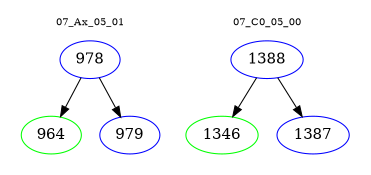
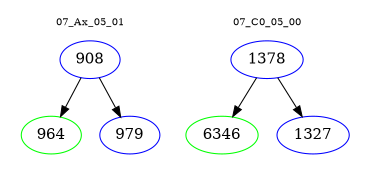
node "978": label "978" -> "908"
node "1388": label "1388" -> "1378"
node "1346": label "1346" -> "6346"
node "1387": label "1387" -> "1327"
